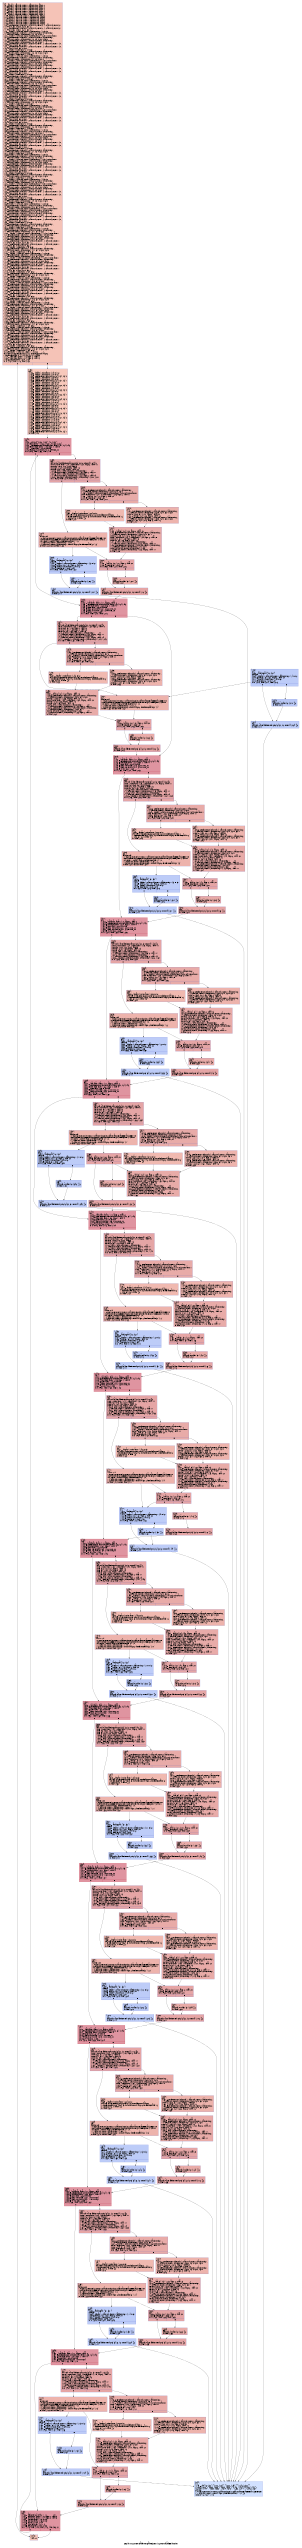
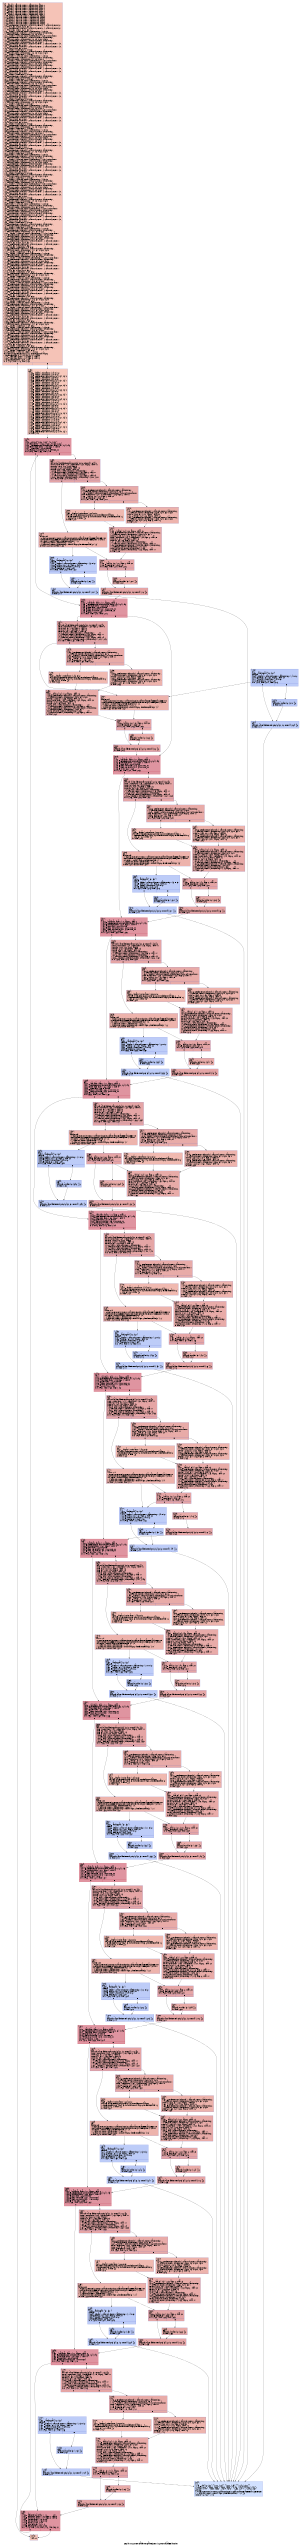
node "%721:": removed
